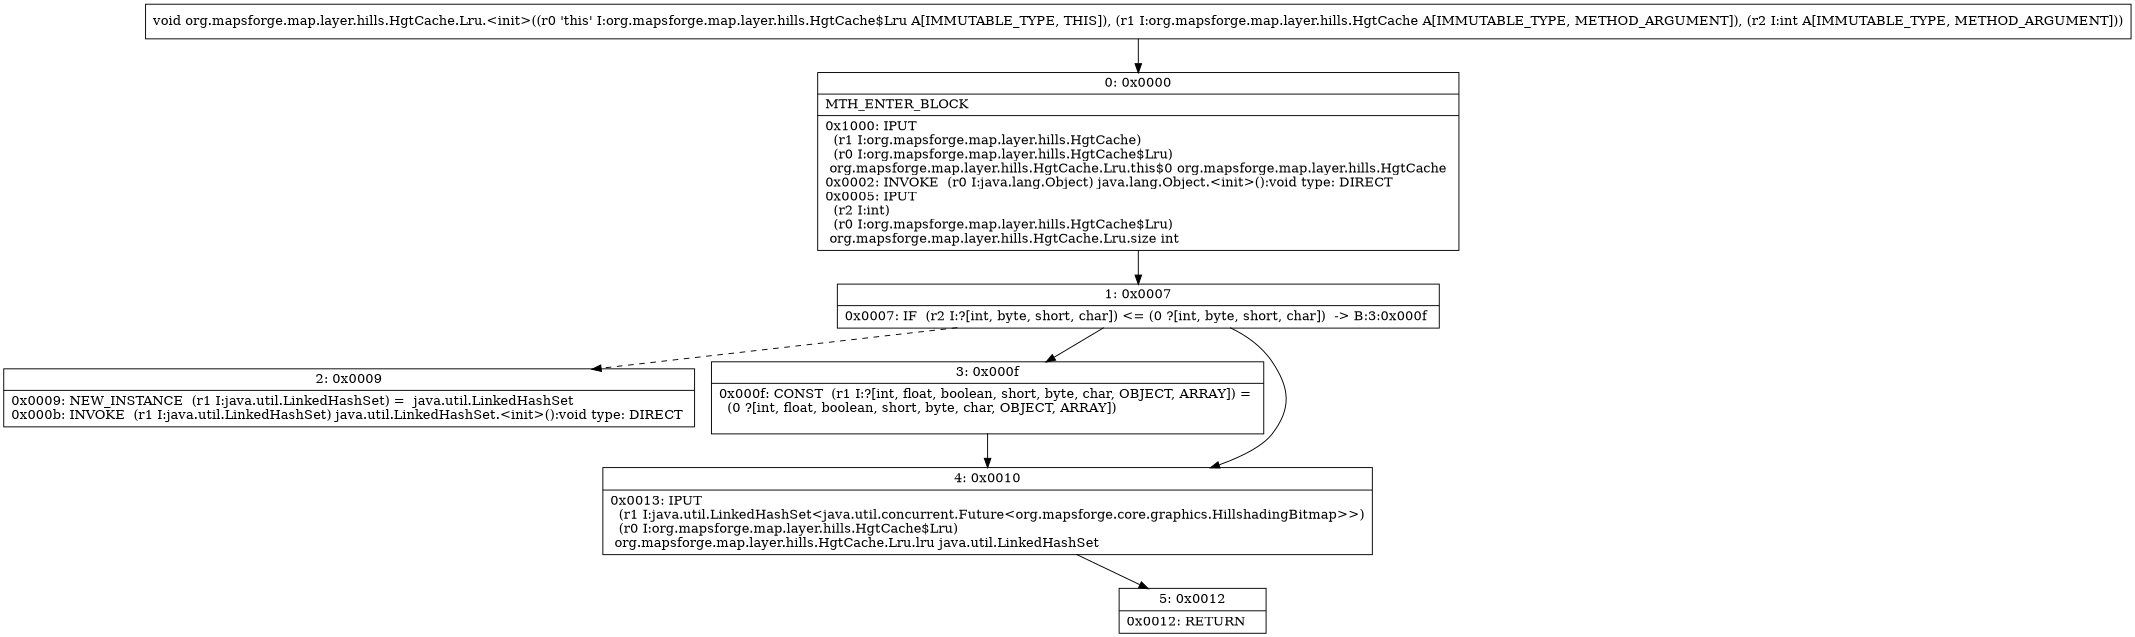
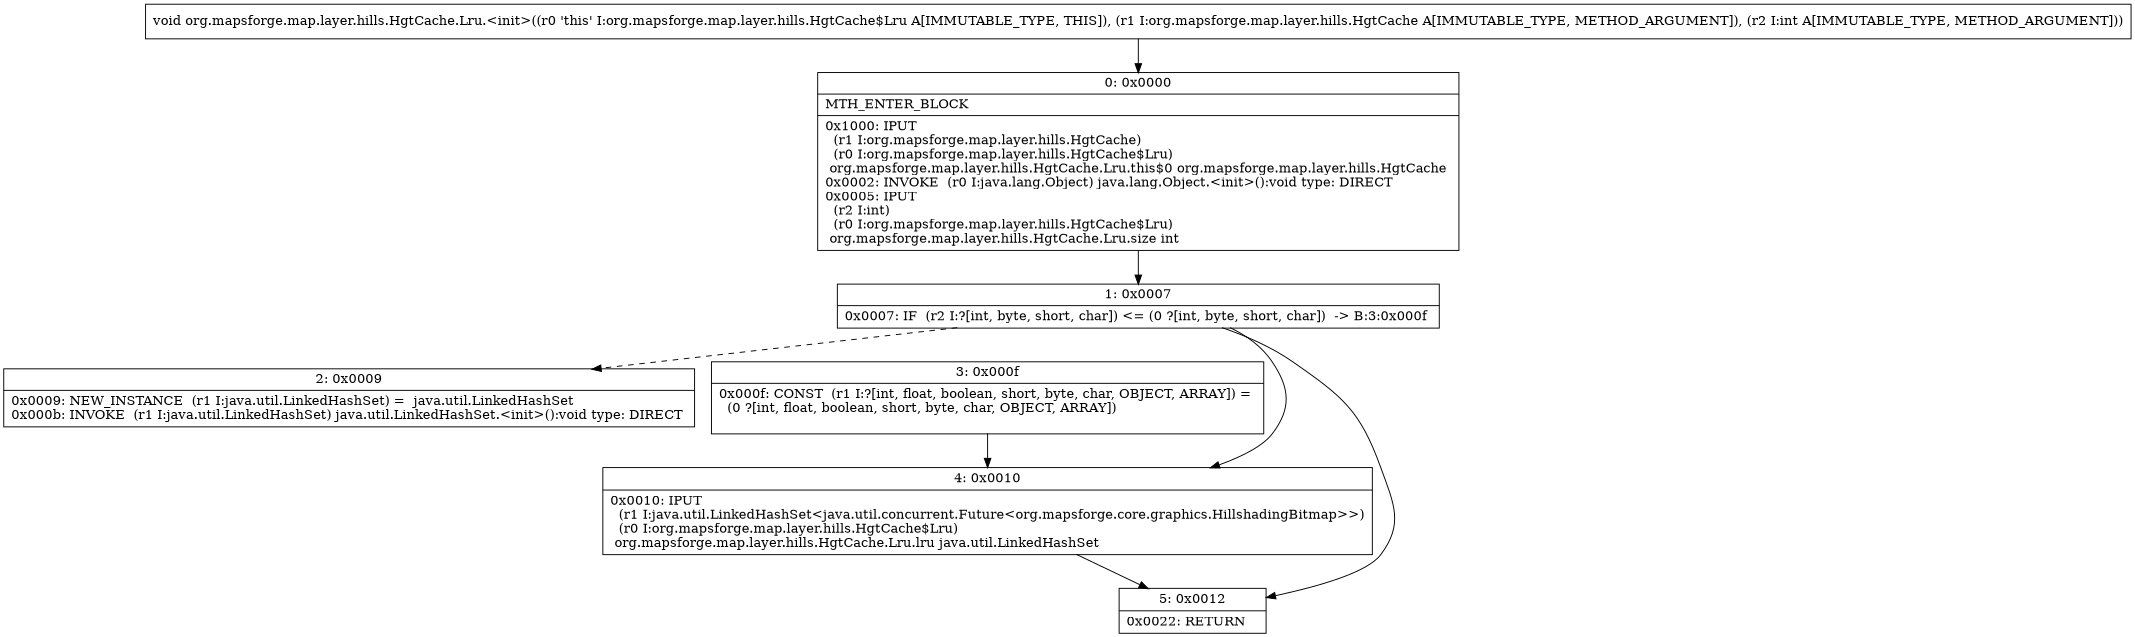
edge "1: 0x0007" -> "3: 0x000f": now "1: 0x0007" -> "5: 0x0012"
node "4: 0x0010": text "0x0013: IPUT" -> "0x0010: IPUT"
node "5: 0x0012": text "0x0012: RETURN" -> "0x0022: RETURN"
